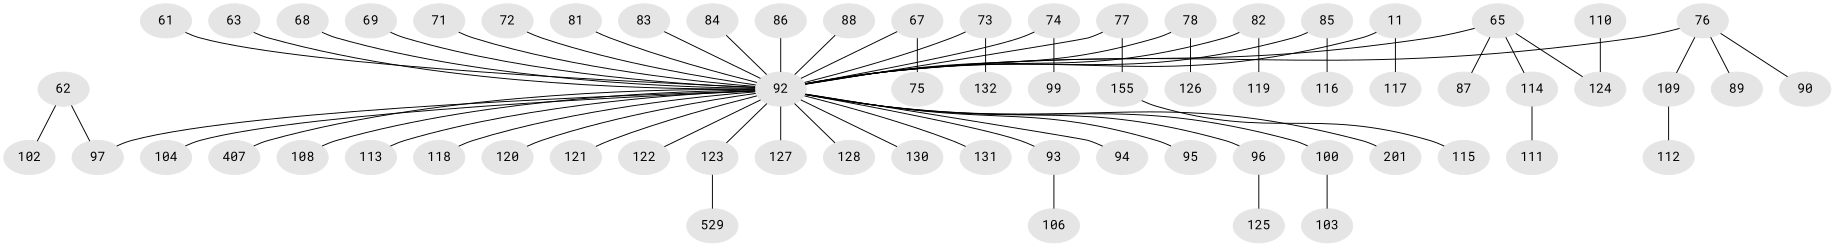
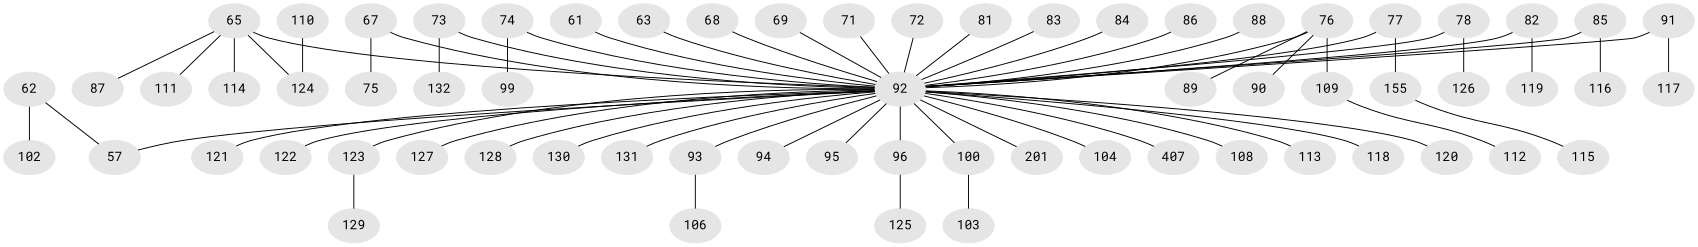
node "11": label "11" -> "91"
edge "114" -- "111": now "65" -- "111"
node "97": label "97" -> "57"
node "529": label "529" -> "129"
